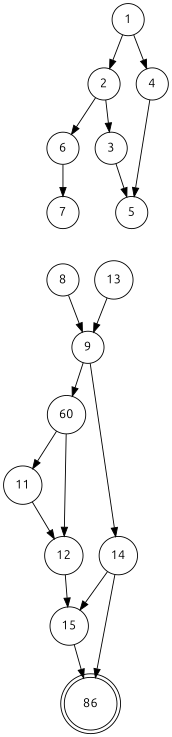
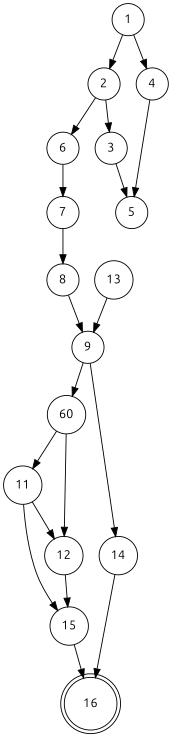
edge "7" -> "8": added
edge "14" -> "15": now "11" -> "15"
node "86": label "86" -> "16"
